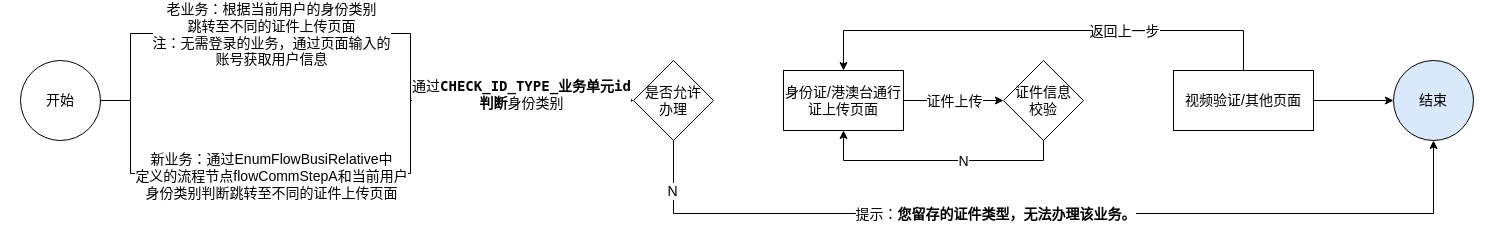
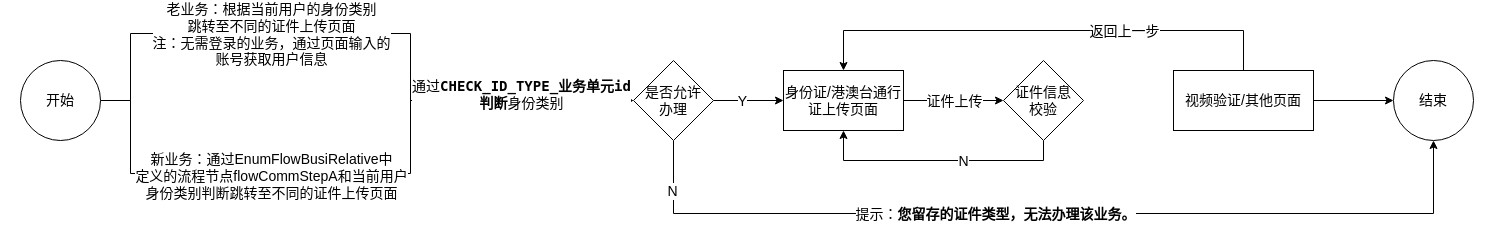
edge "是否允许 办理" -> "身份证/港澳台通行证上传页面": added, label "Y"
node "结束": fillcolor #dae8fc -> #ffffff
